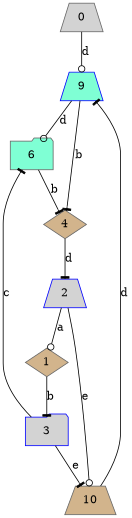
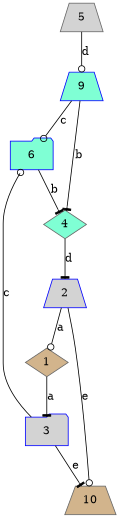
node "0": label "0" -> "5"
edge "9" -> "6": label "d" -> "c"
node "6": color gray40 -> blue
node "4": fillcolor tan -> aquamarine
edge "10" -> "9": removed, label "d"
edge "3" -> "6": arrowhead tee -> odot
edge "1" -> "3": label "b" -> "a"
